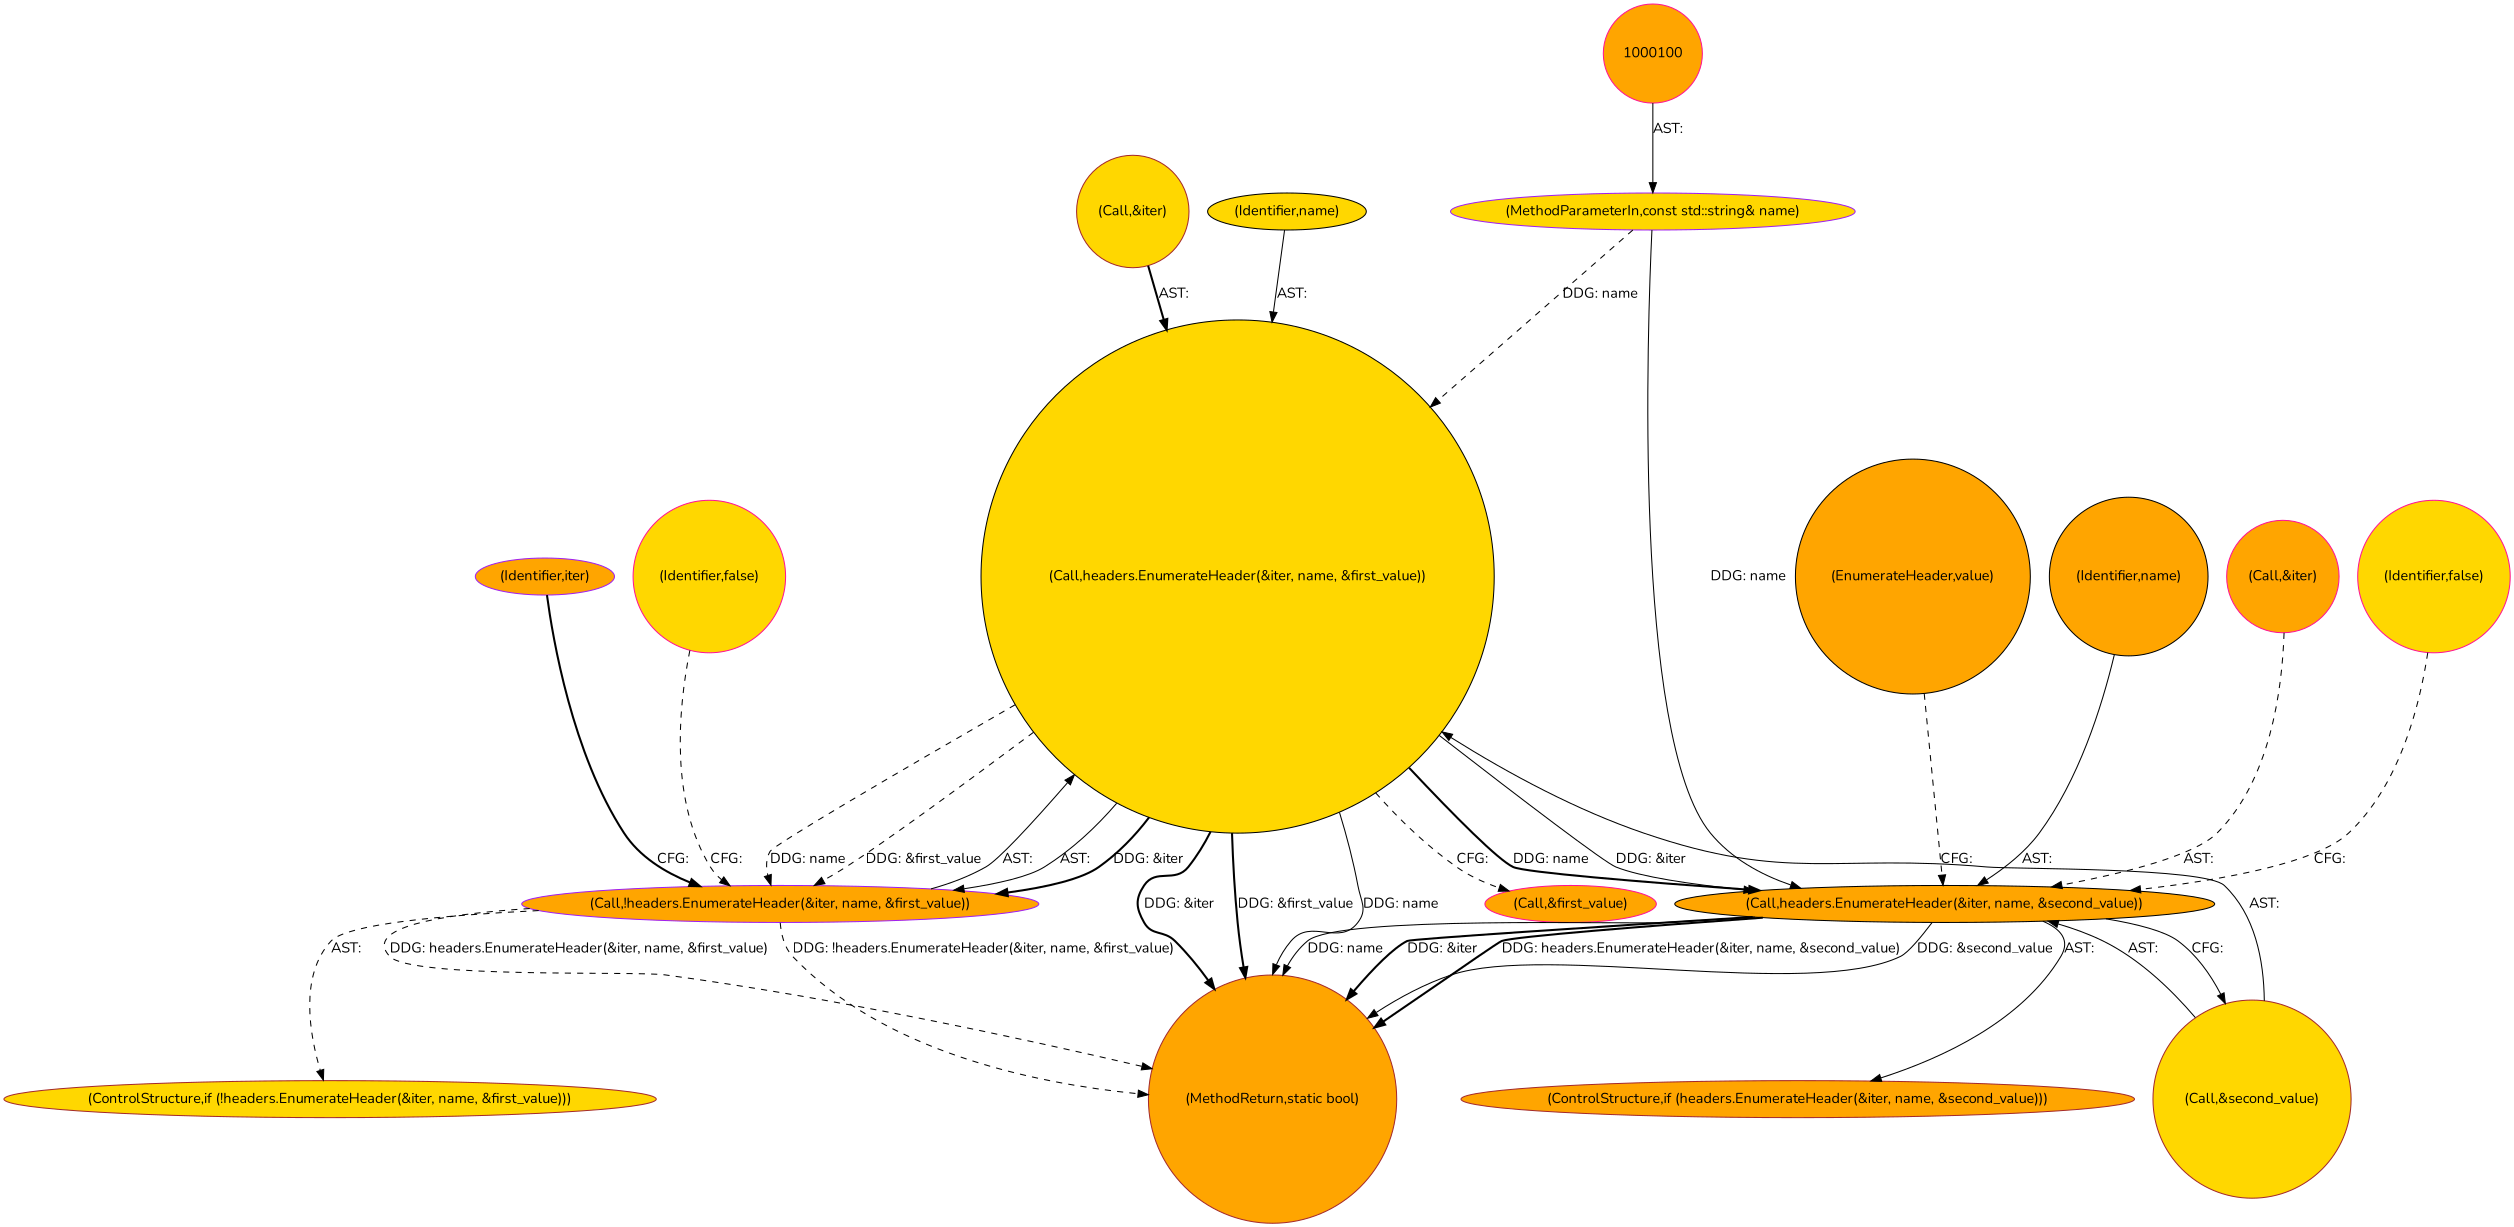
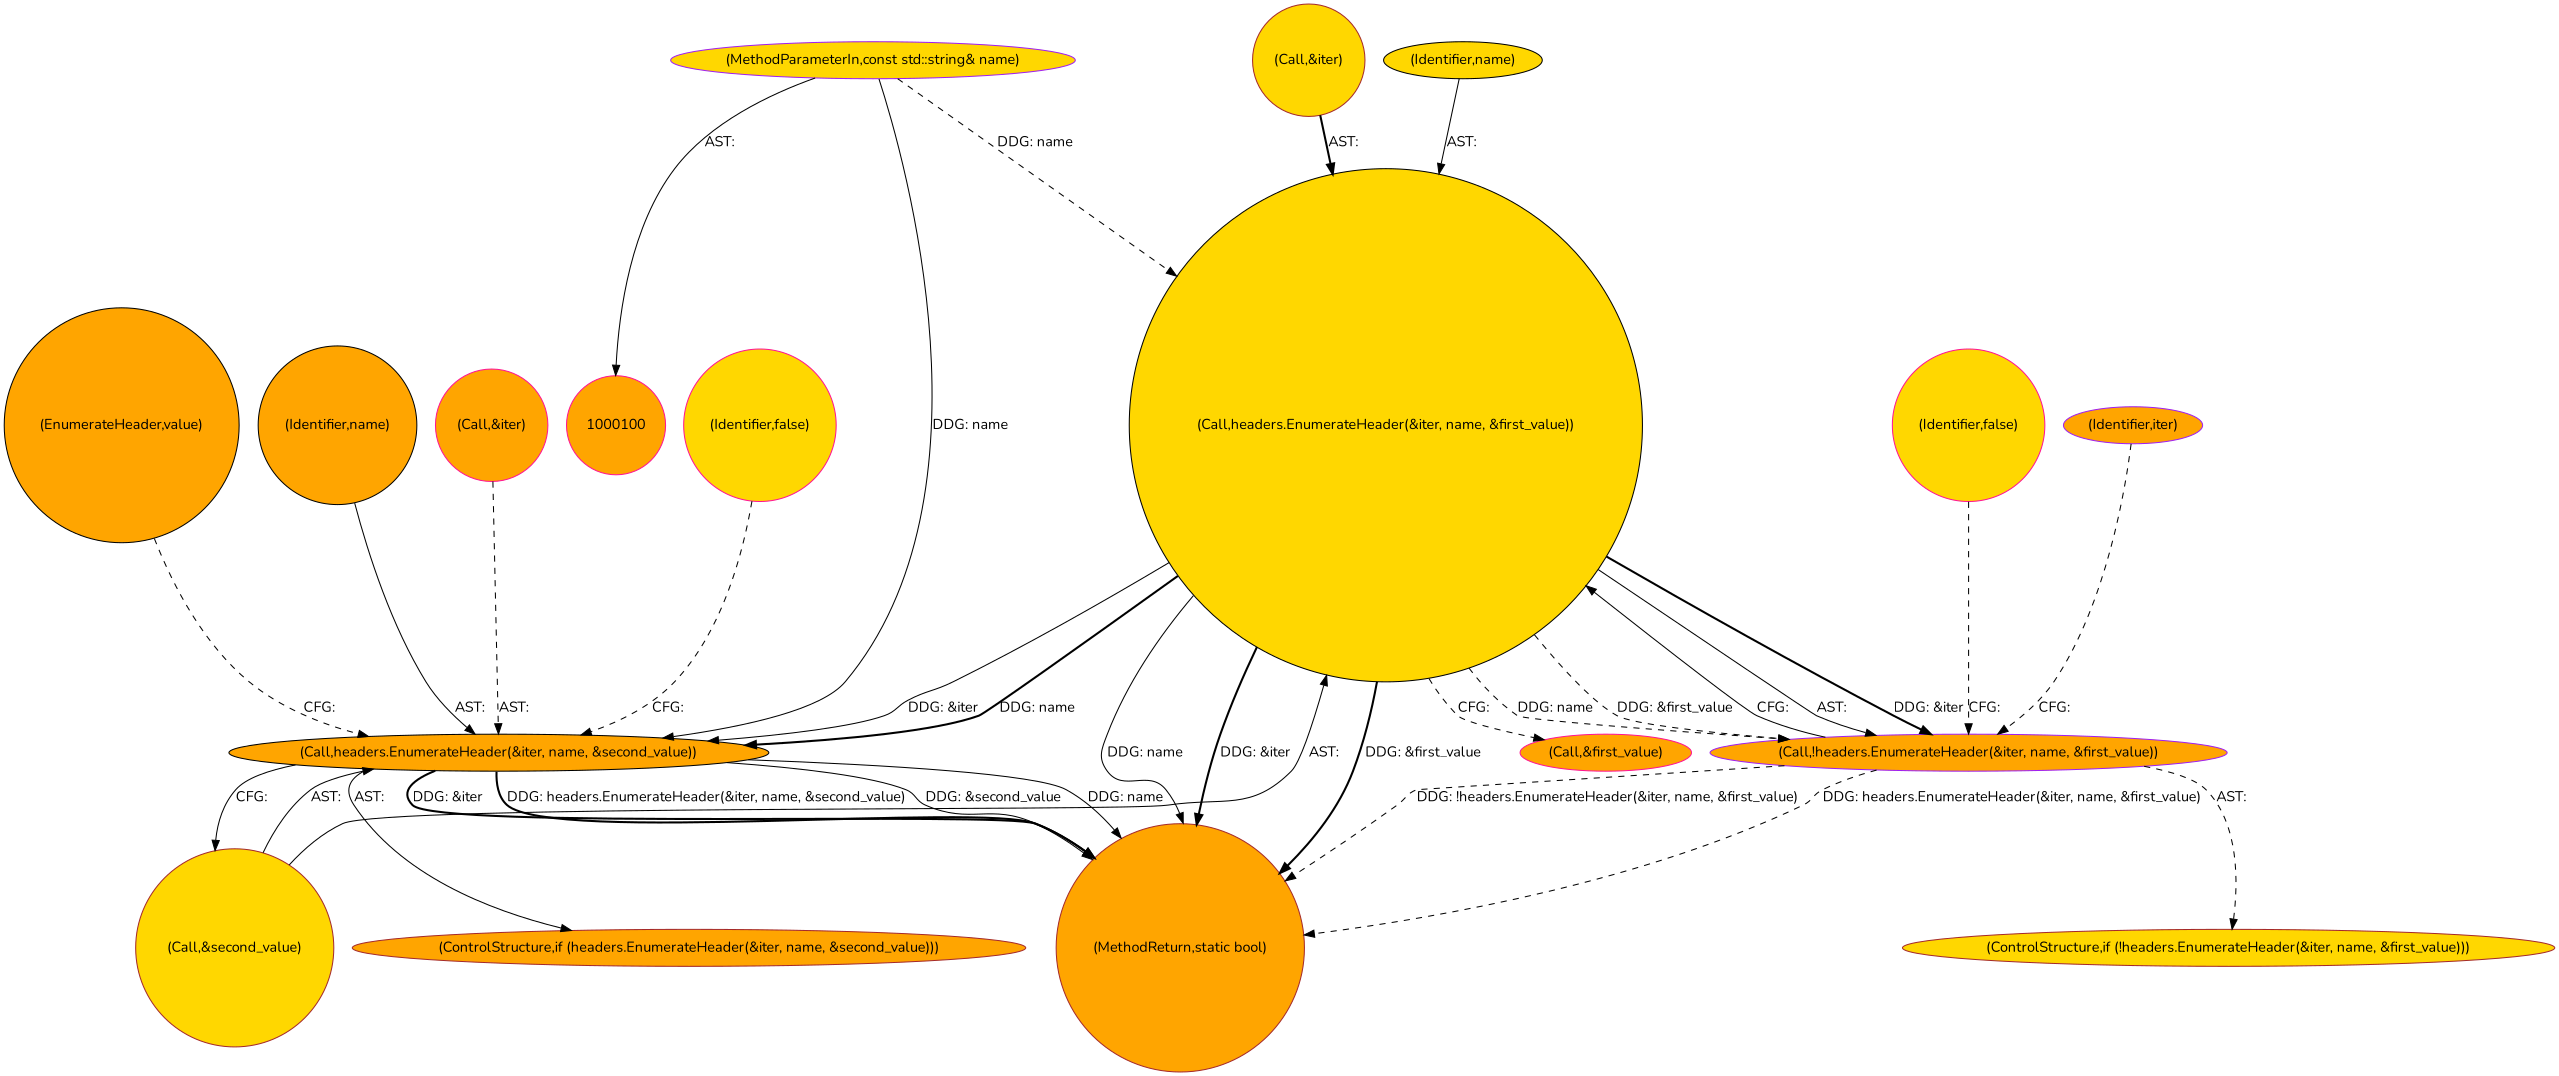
edge "1000100" -> "(MethodParameterIn,const std::string& name)": reversed
edge "(Identifier,iter)" -> "(Call,!headers.EnumerateHeader(&iter, name, &first_value))": style bold -> dashed
edge "(Call,!headers.EnumerateHeader(&iter, name, &first_value))" -> "(Call,headers.EnumerateHeader(&iter, name, &first_value))": label "AST: " -> "CFG: "
